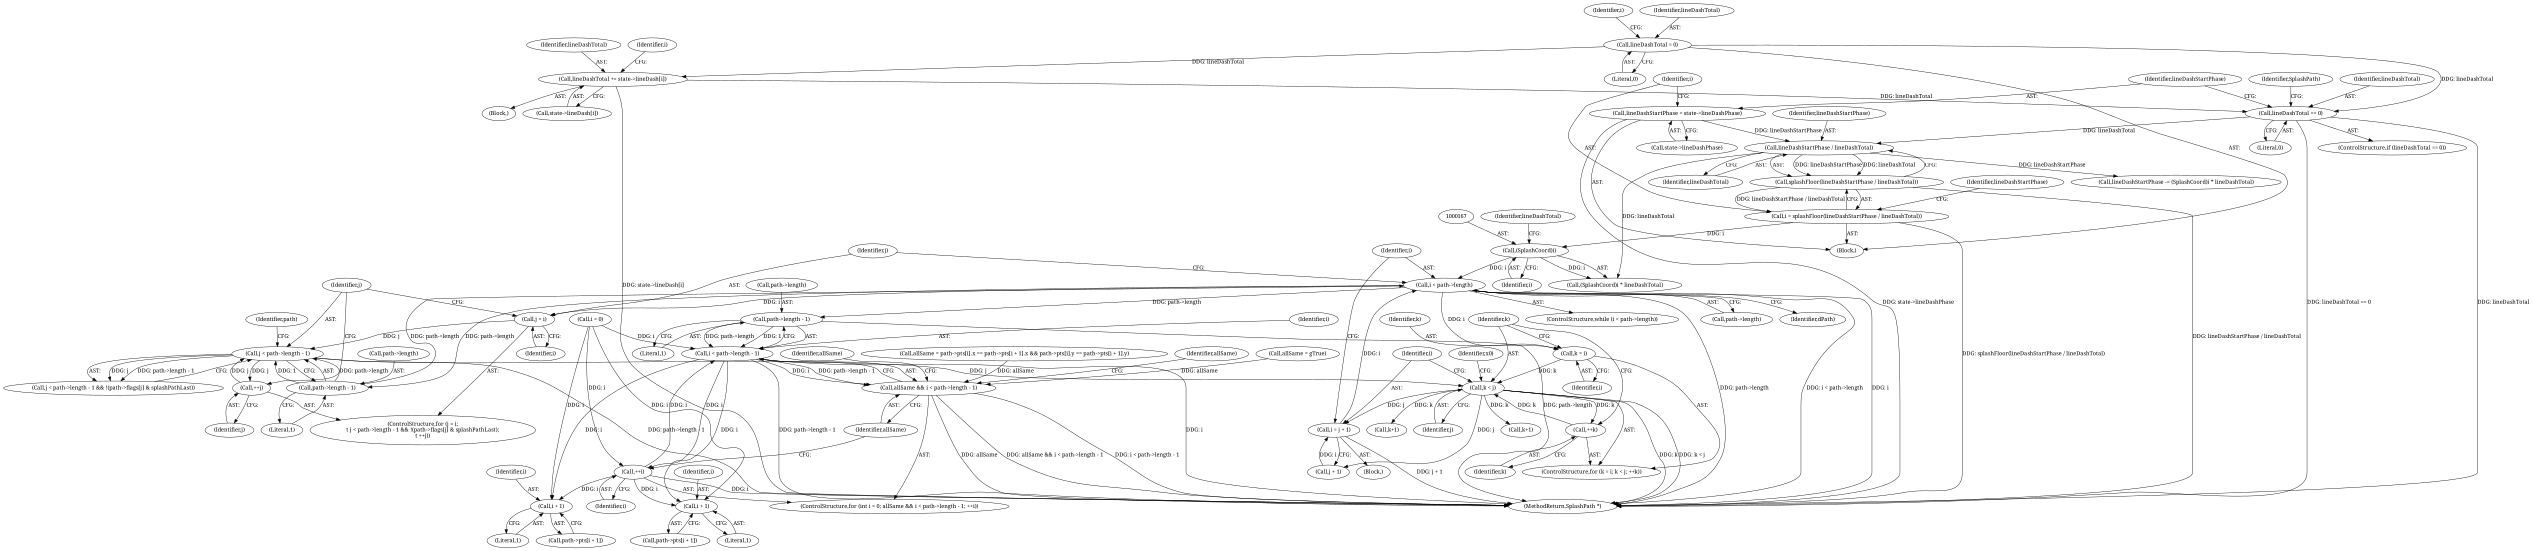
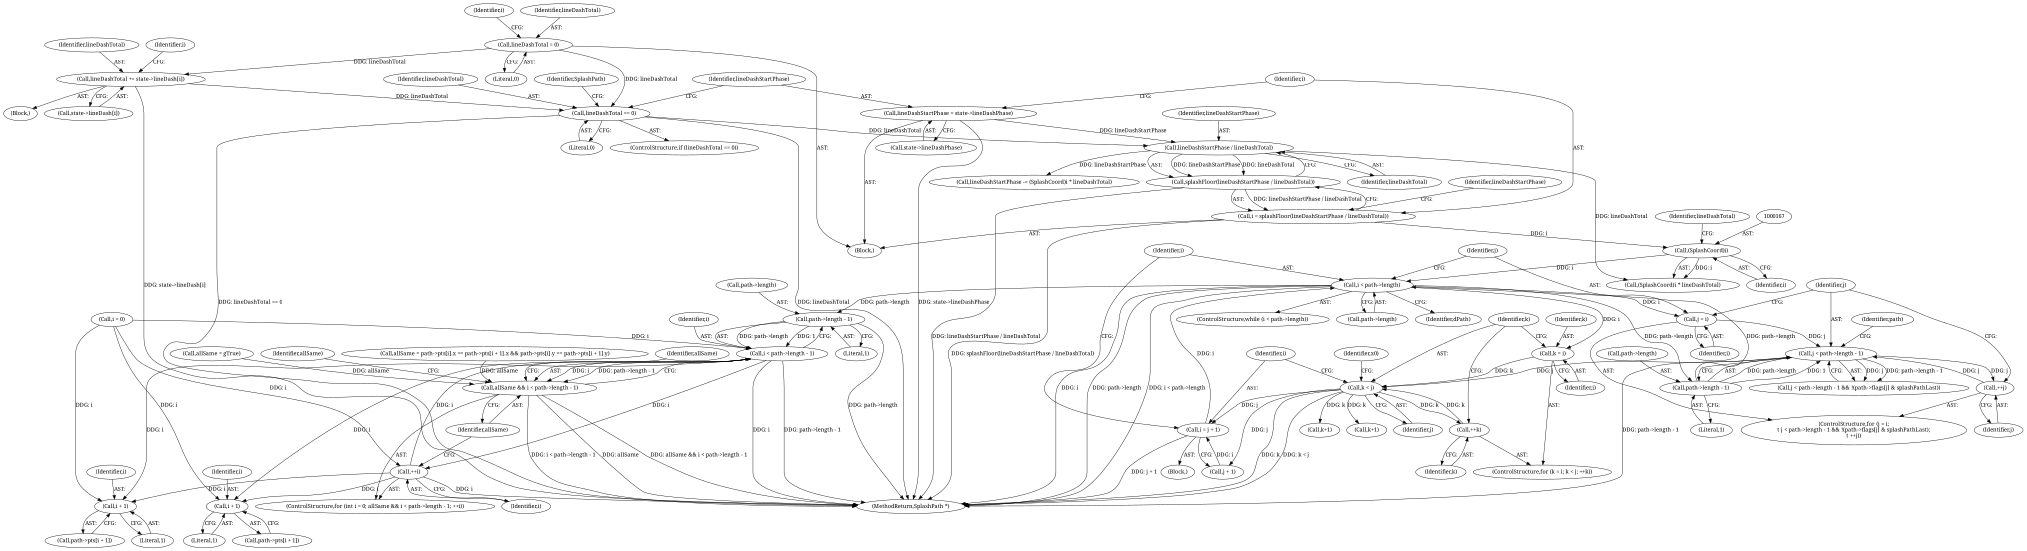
edge "(Call,k < j)" -> "(ControlStructure,for (k = i; k < j; ++k))": removed, label "AST:"
